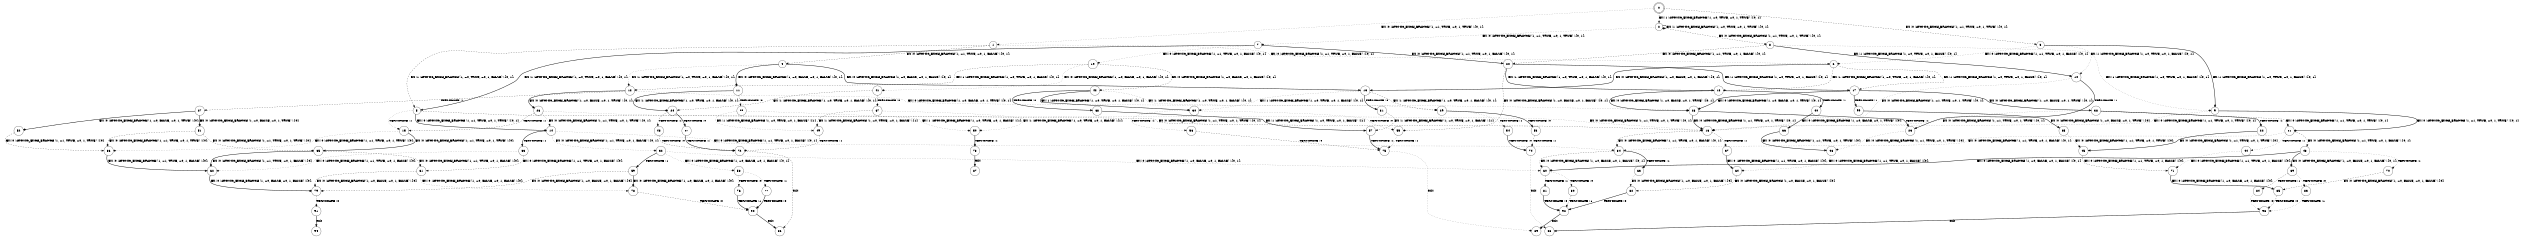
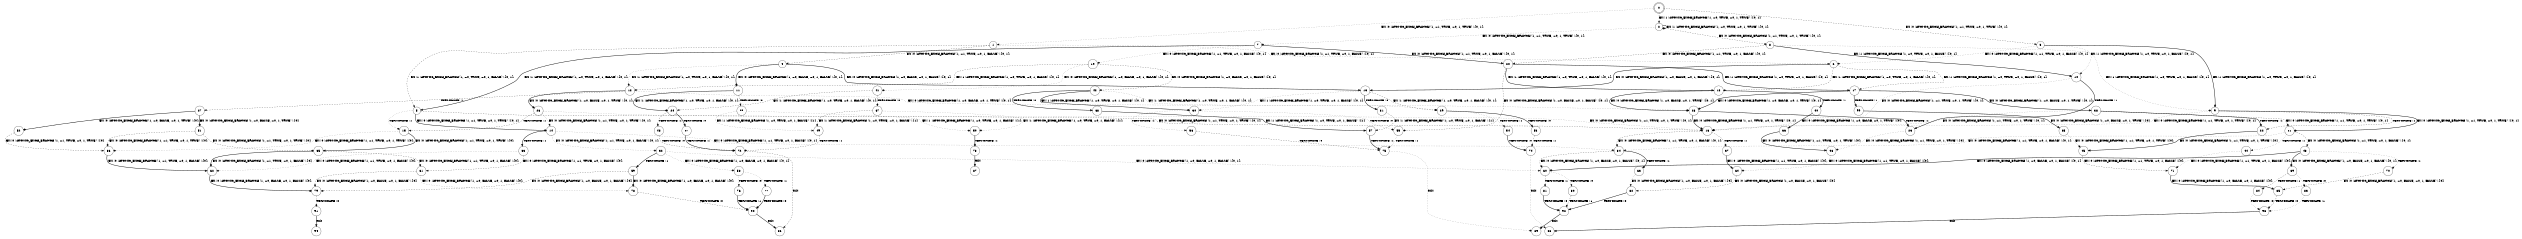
edge "9" -> "22": added, label "TERMINATE !1"
